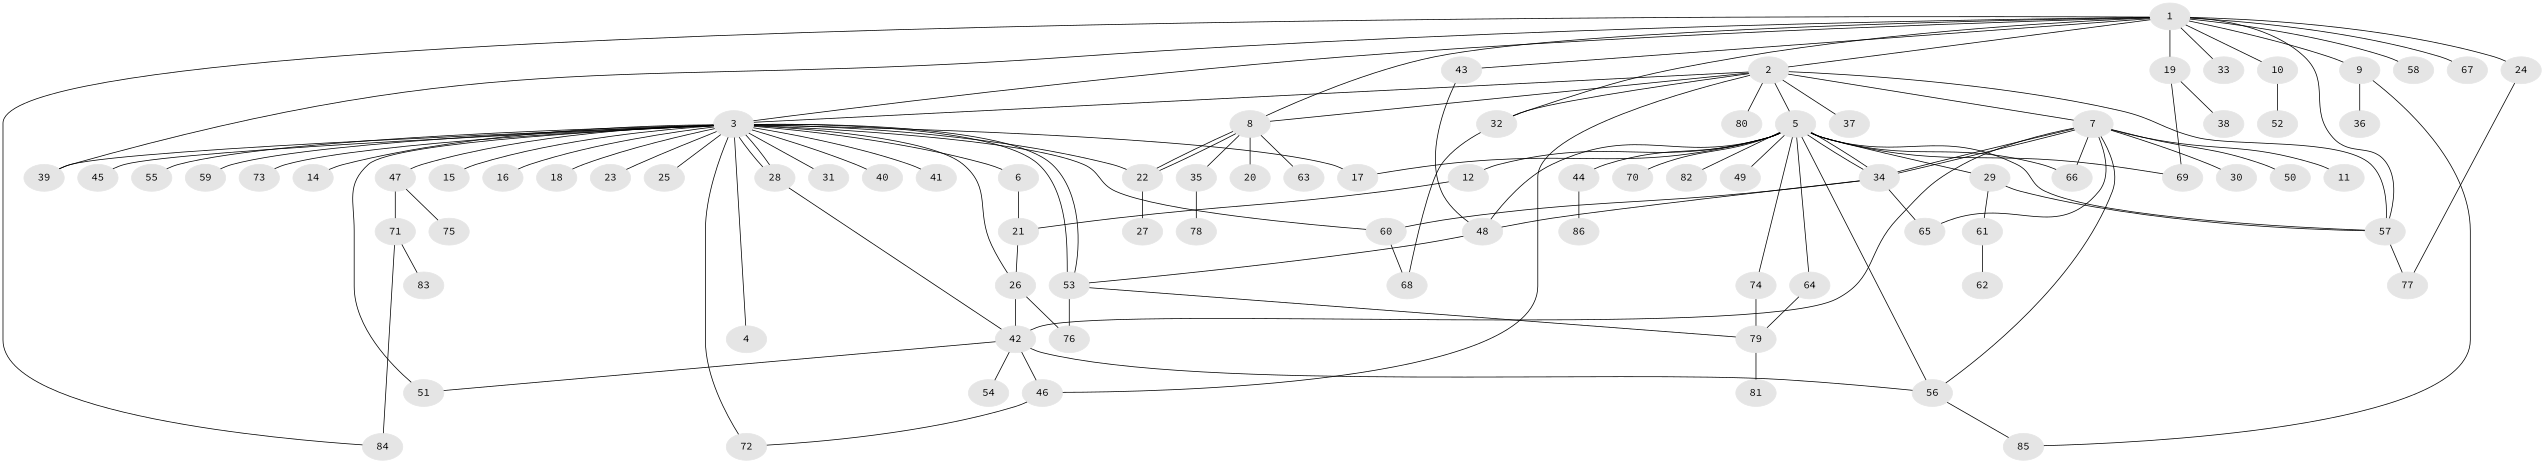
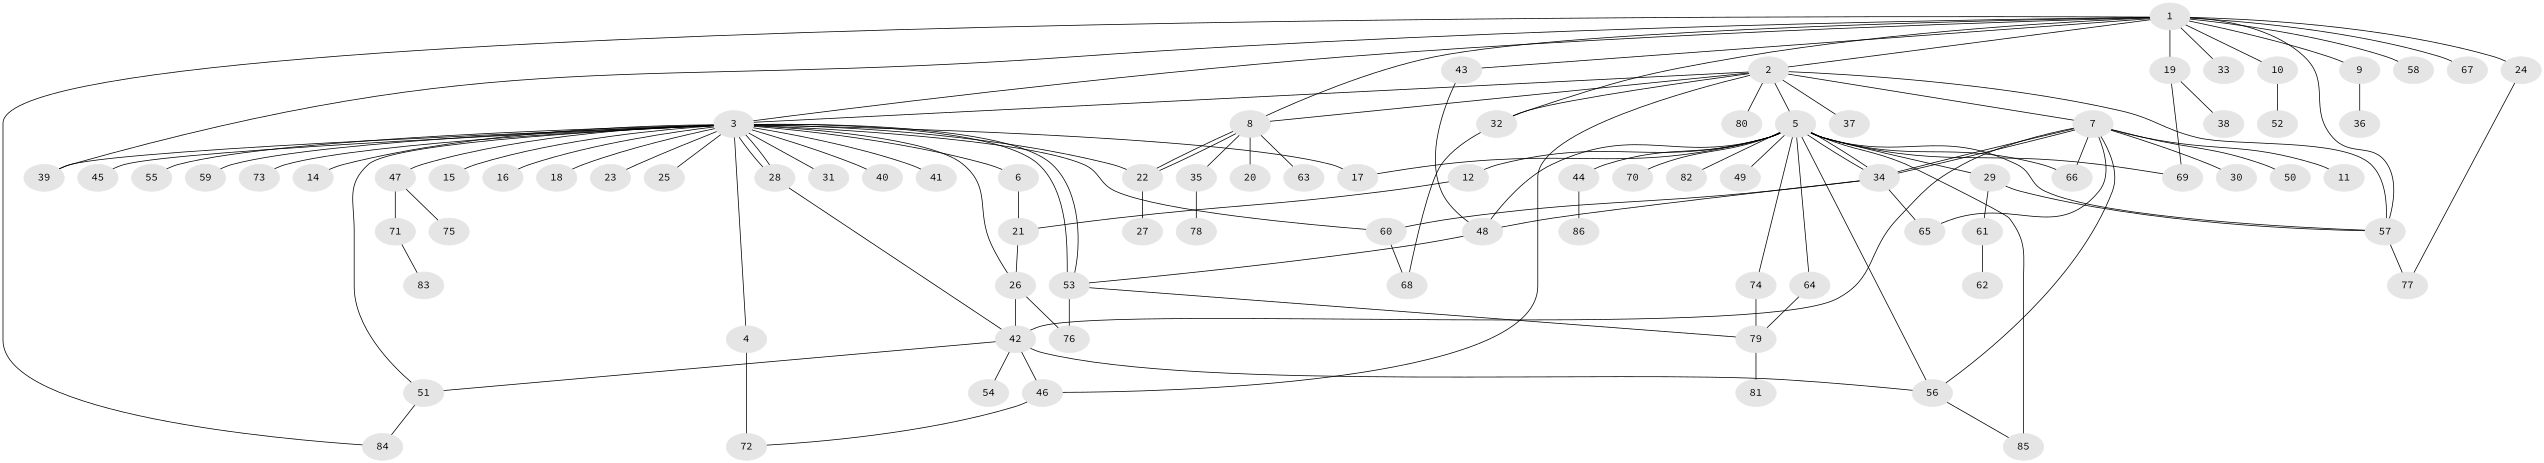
edge "3" -- "72": now "4" -- "72"
edge "71" -- "84": now "51" -- "84"
edge "9" -- "85": now "5" -- "85"
